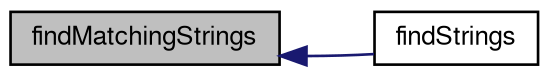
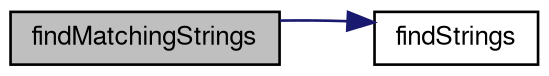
edge "findStrings" -> "findMatchingStrings": reversed
